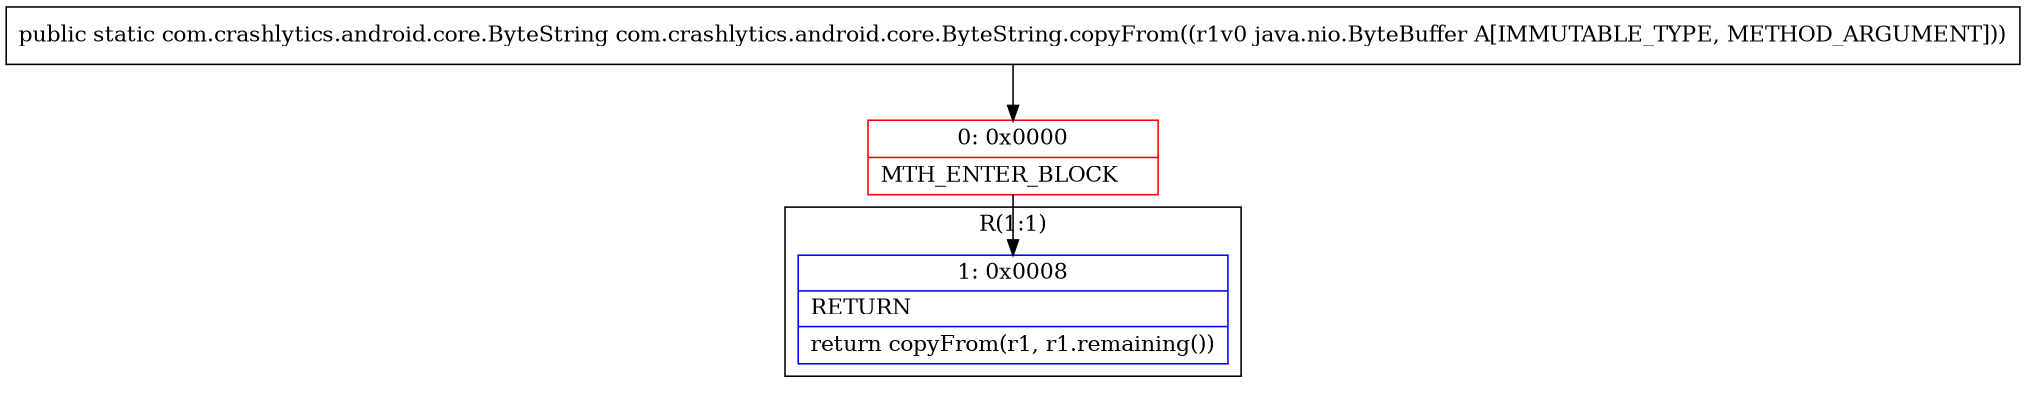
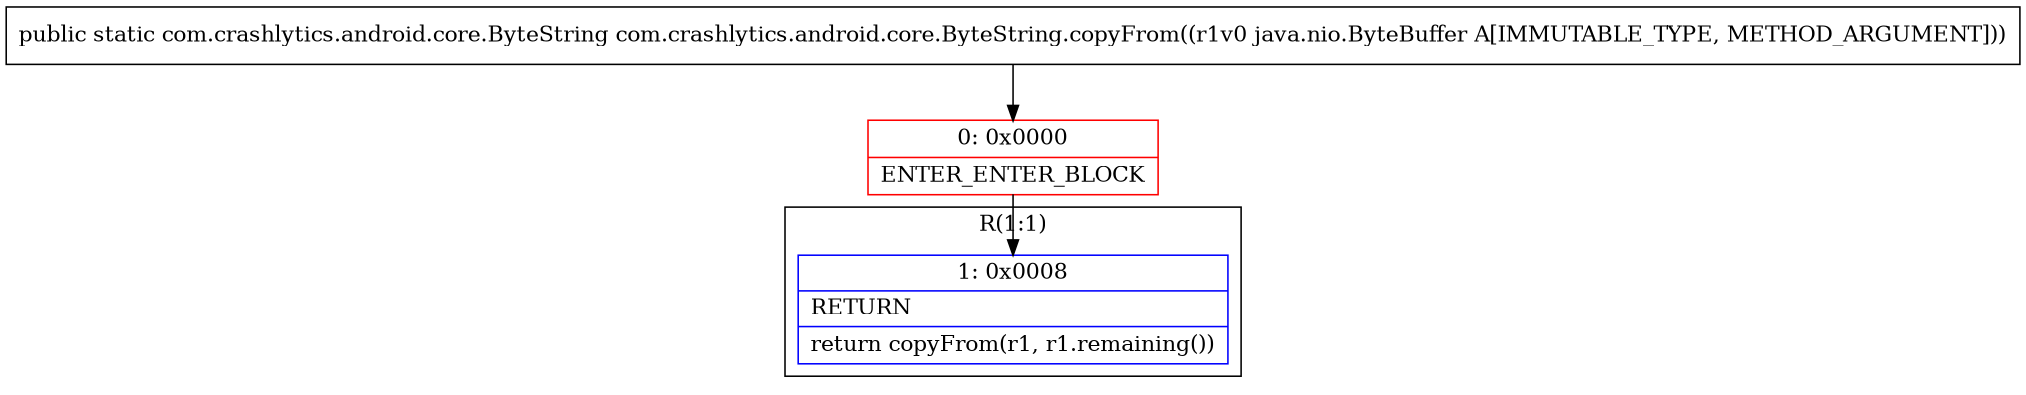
node "0: 0x0000": text "MTH_ENTER_BLOCK" -> "ENTER_ENTER_BLOCK"
